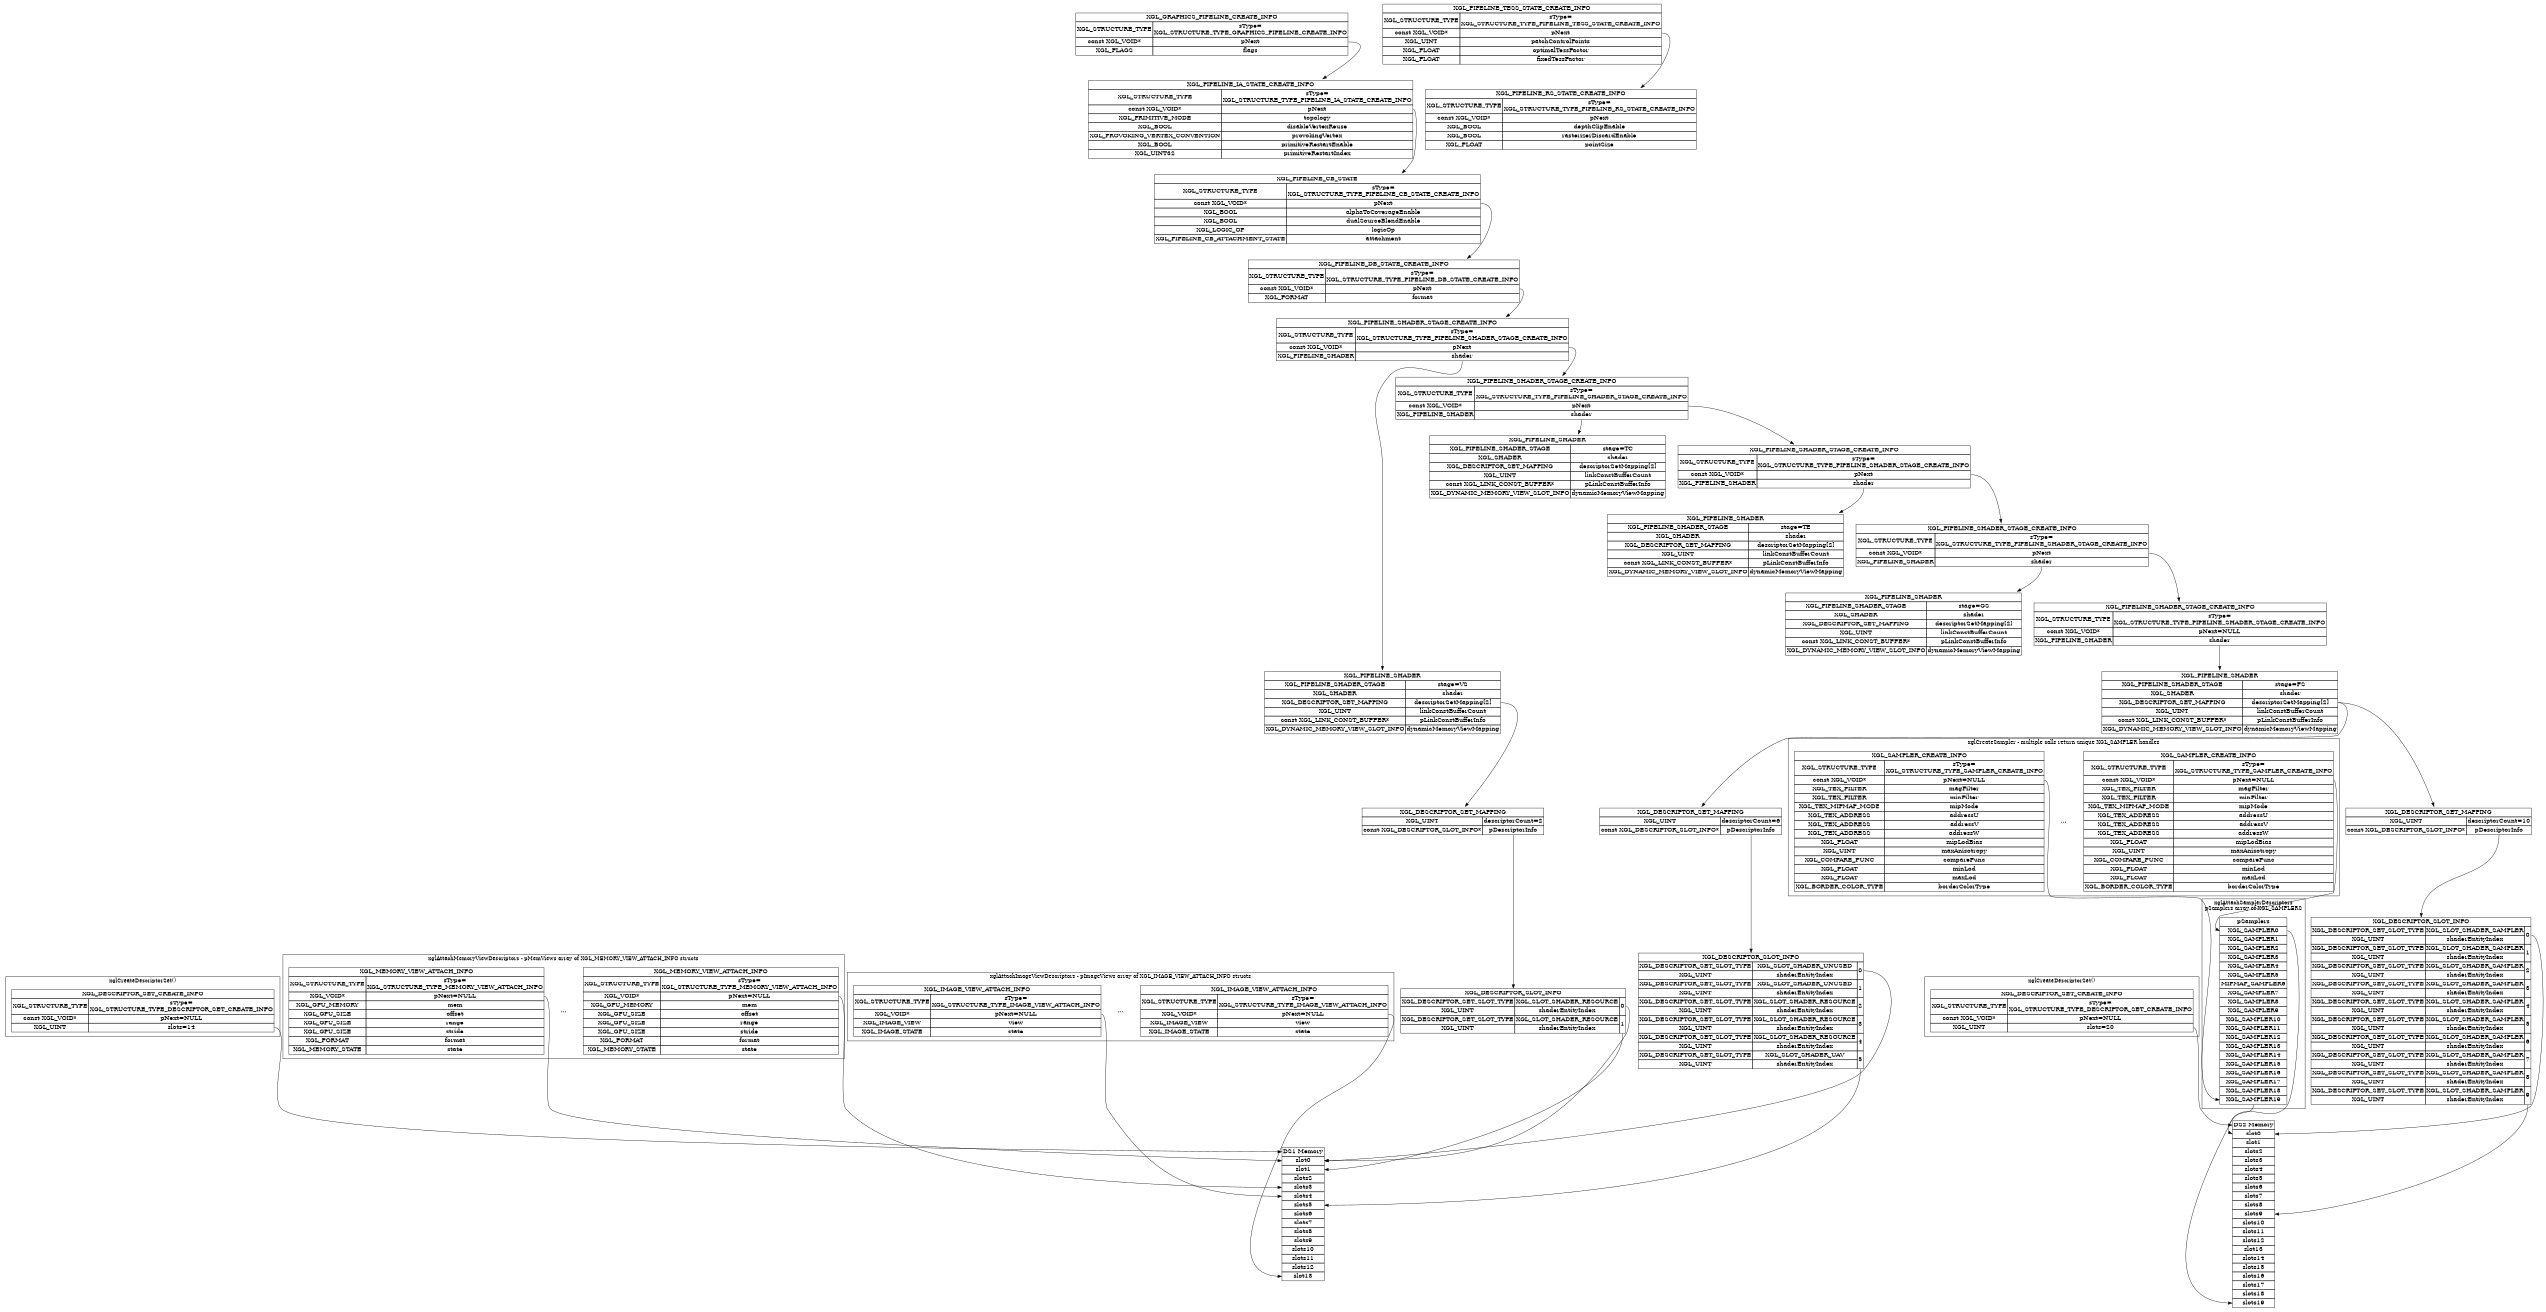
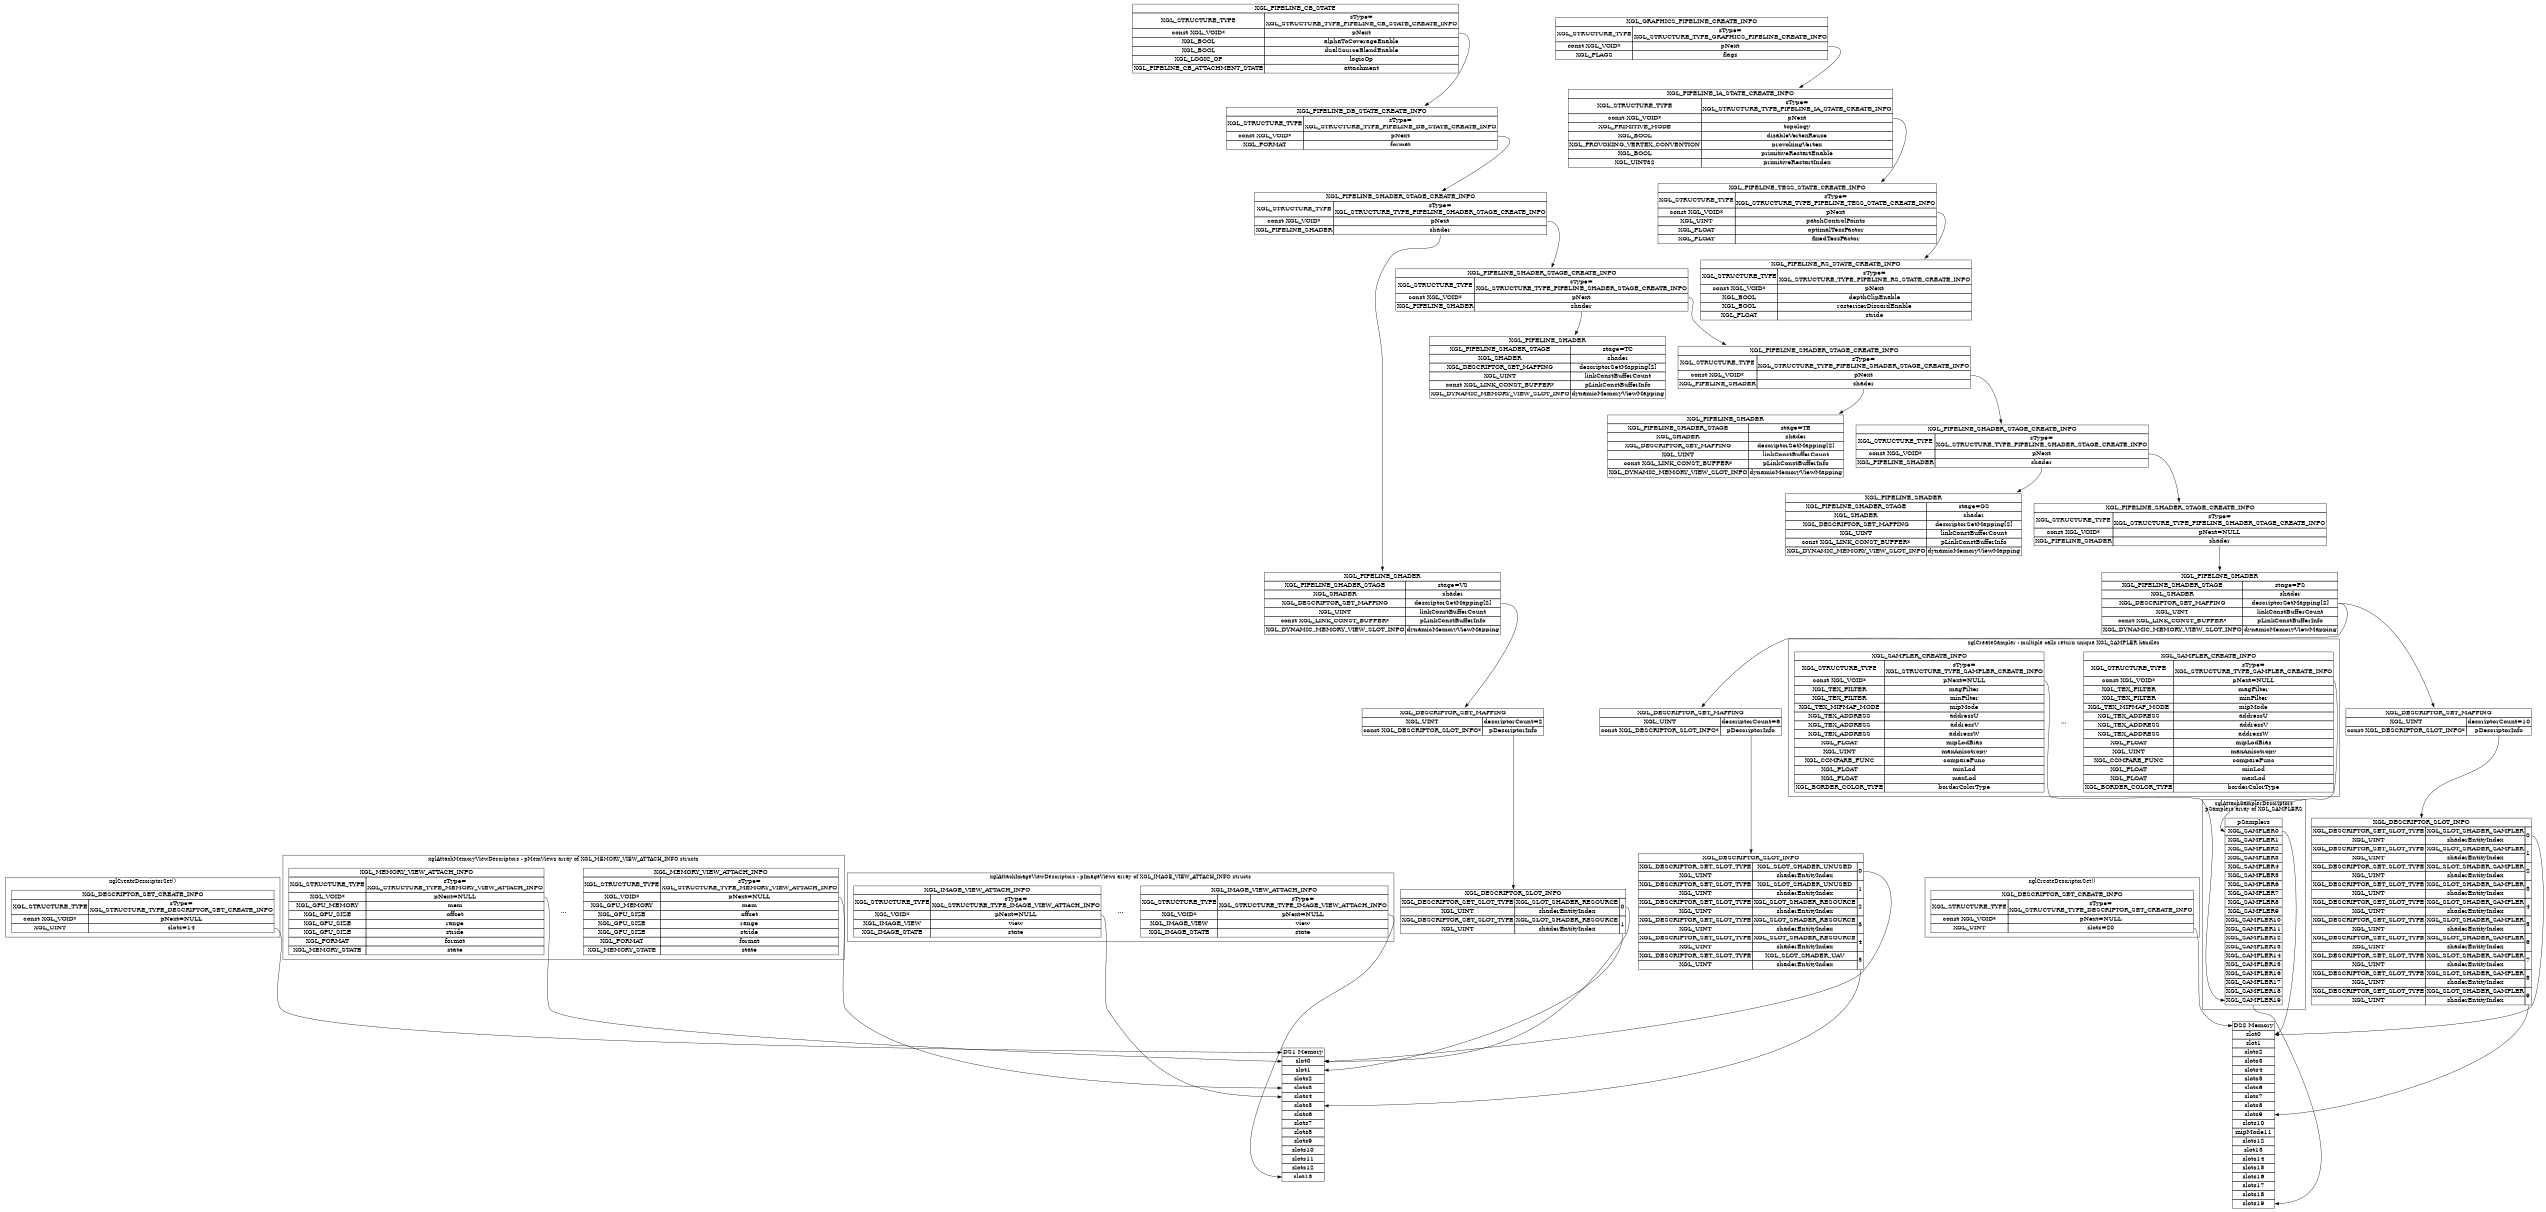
edge "XGL_PIPELINE_IA_STATE_CREATE_INFO" -> "XGL_PIPELINE_CB_STATE": now "XGL_PIPELINE_IA_STATE_CREATE_INFO" -> "XGL_PIPELINE_TESS_STATE_CREATE_INFO"
node "XGL_PIPELINE_RS_STATE_CREATE_INFO": text "pointSize" -> "stride"
node "pSamplers": text "MIPMAP_SAMPLER6" -> "XGL_SAMPLER6"
node "DS2 Memory": text "slots11" -> "mipMode11"
